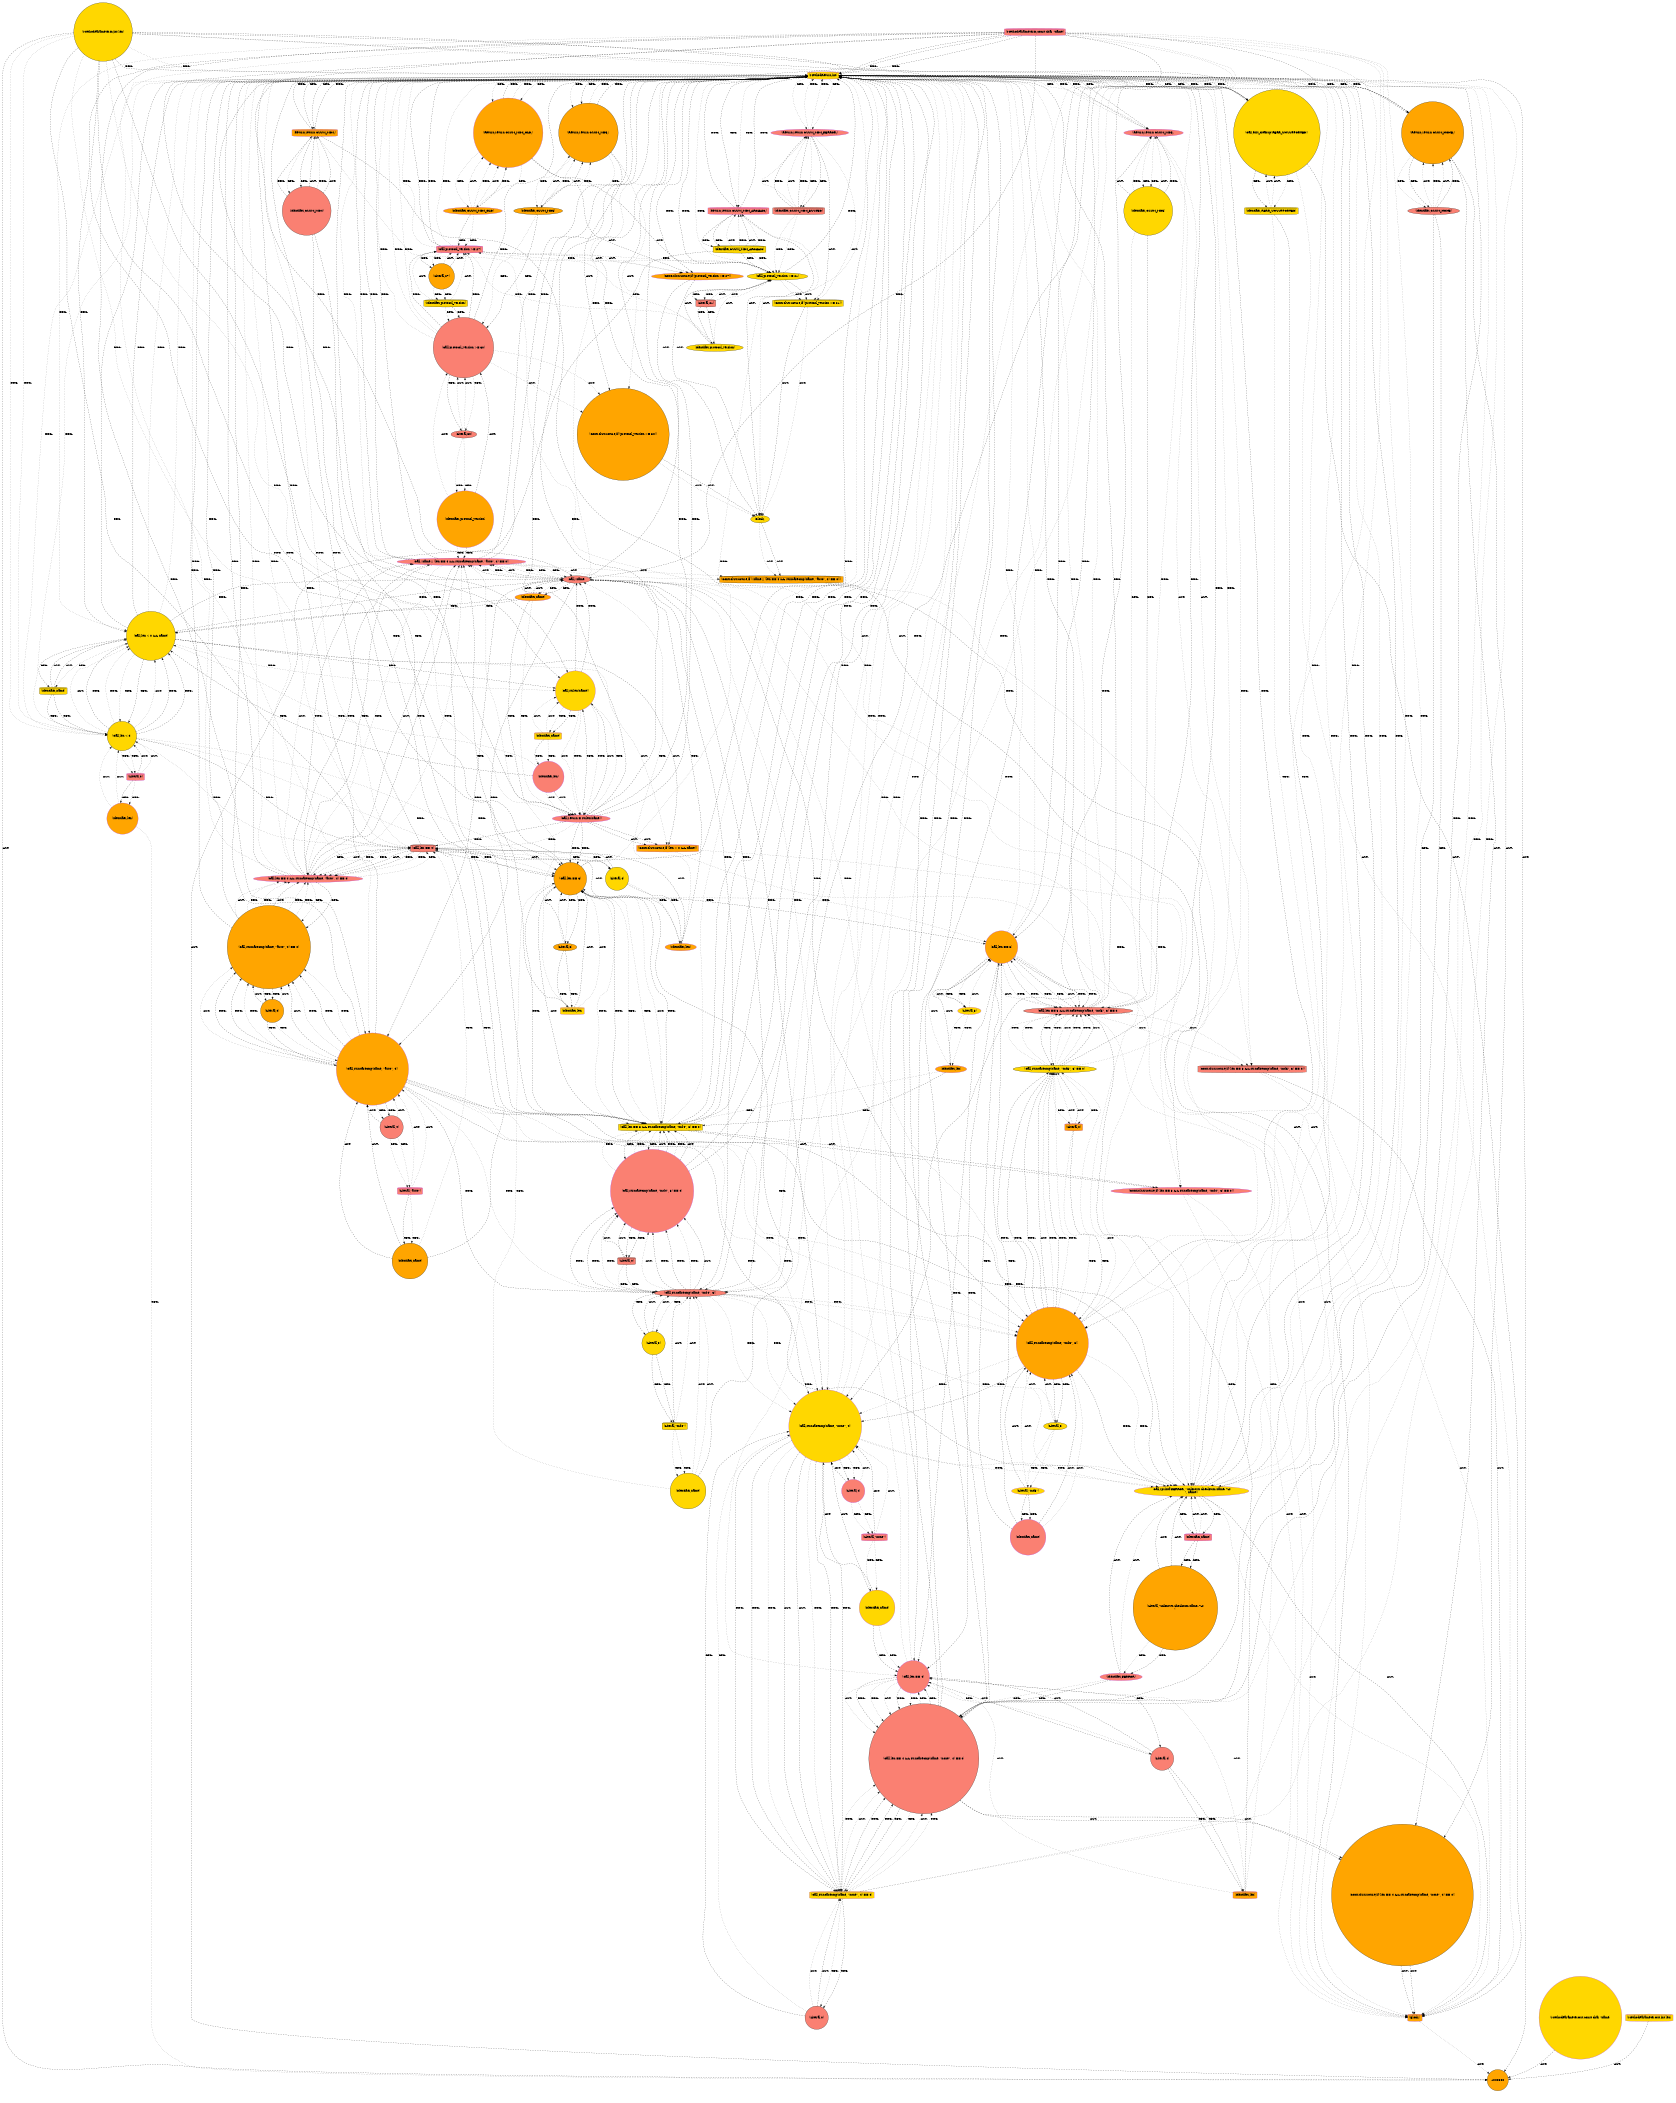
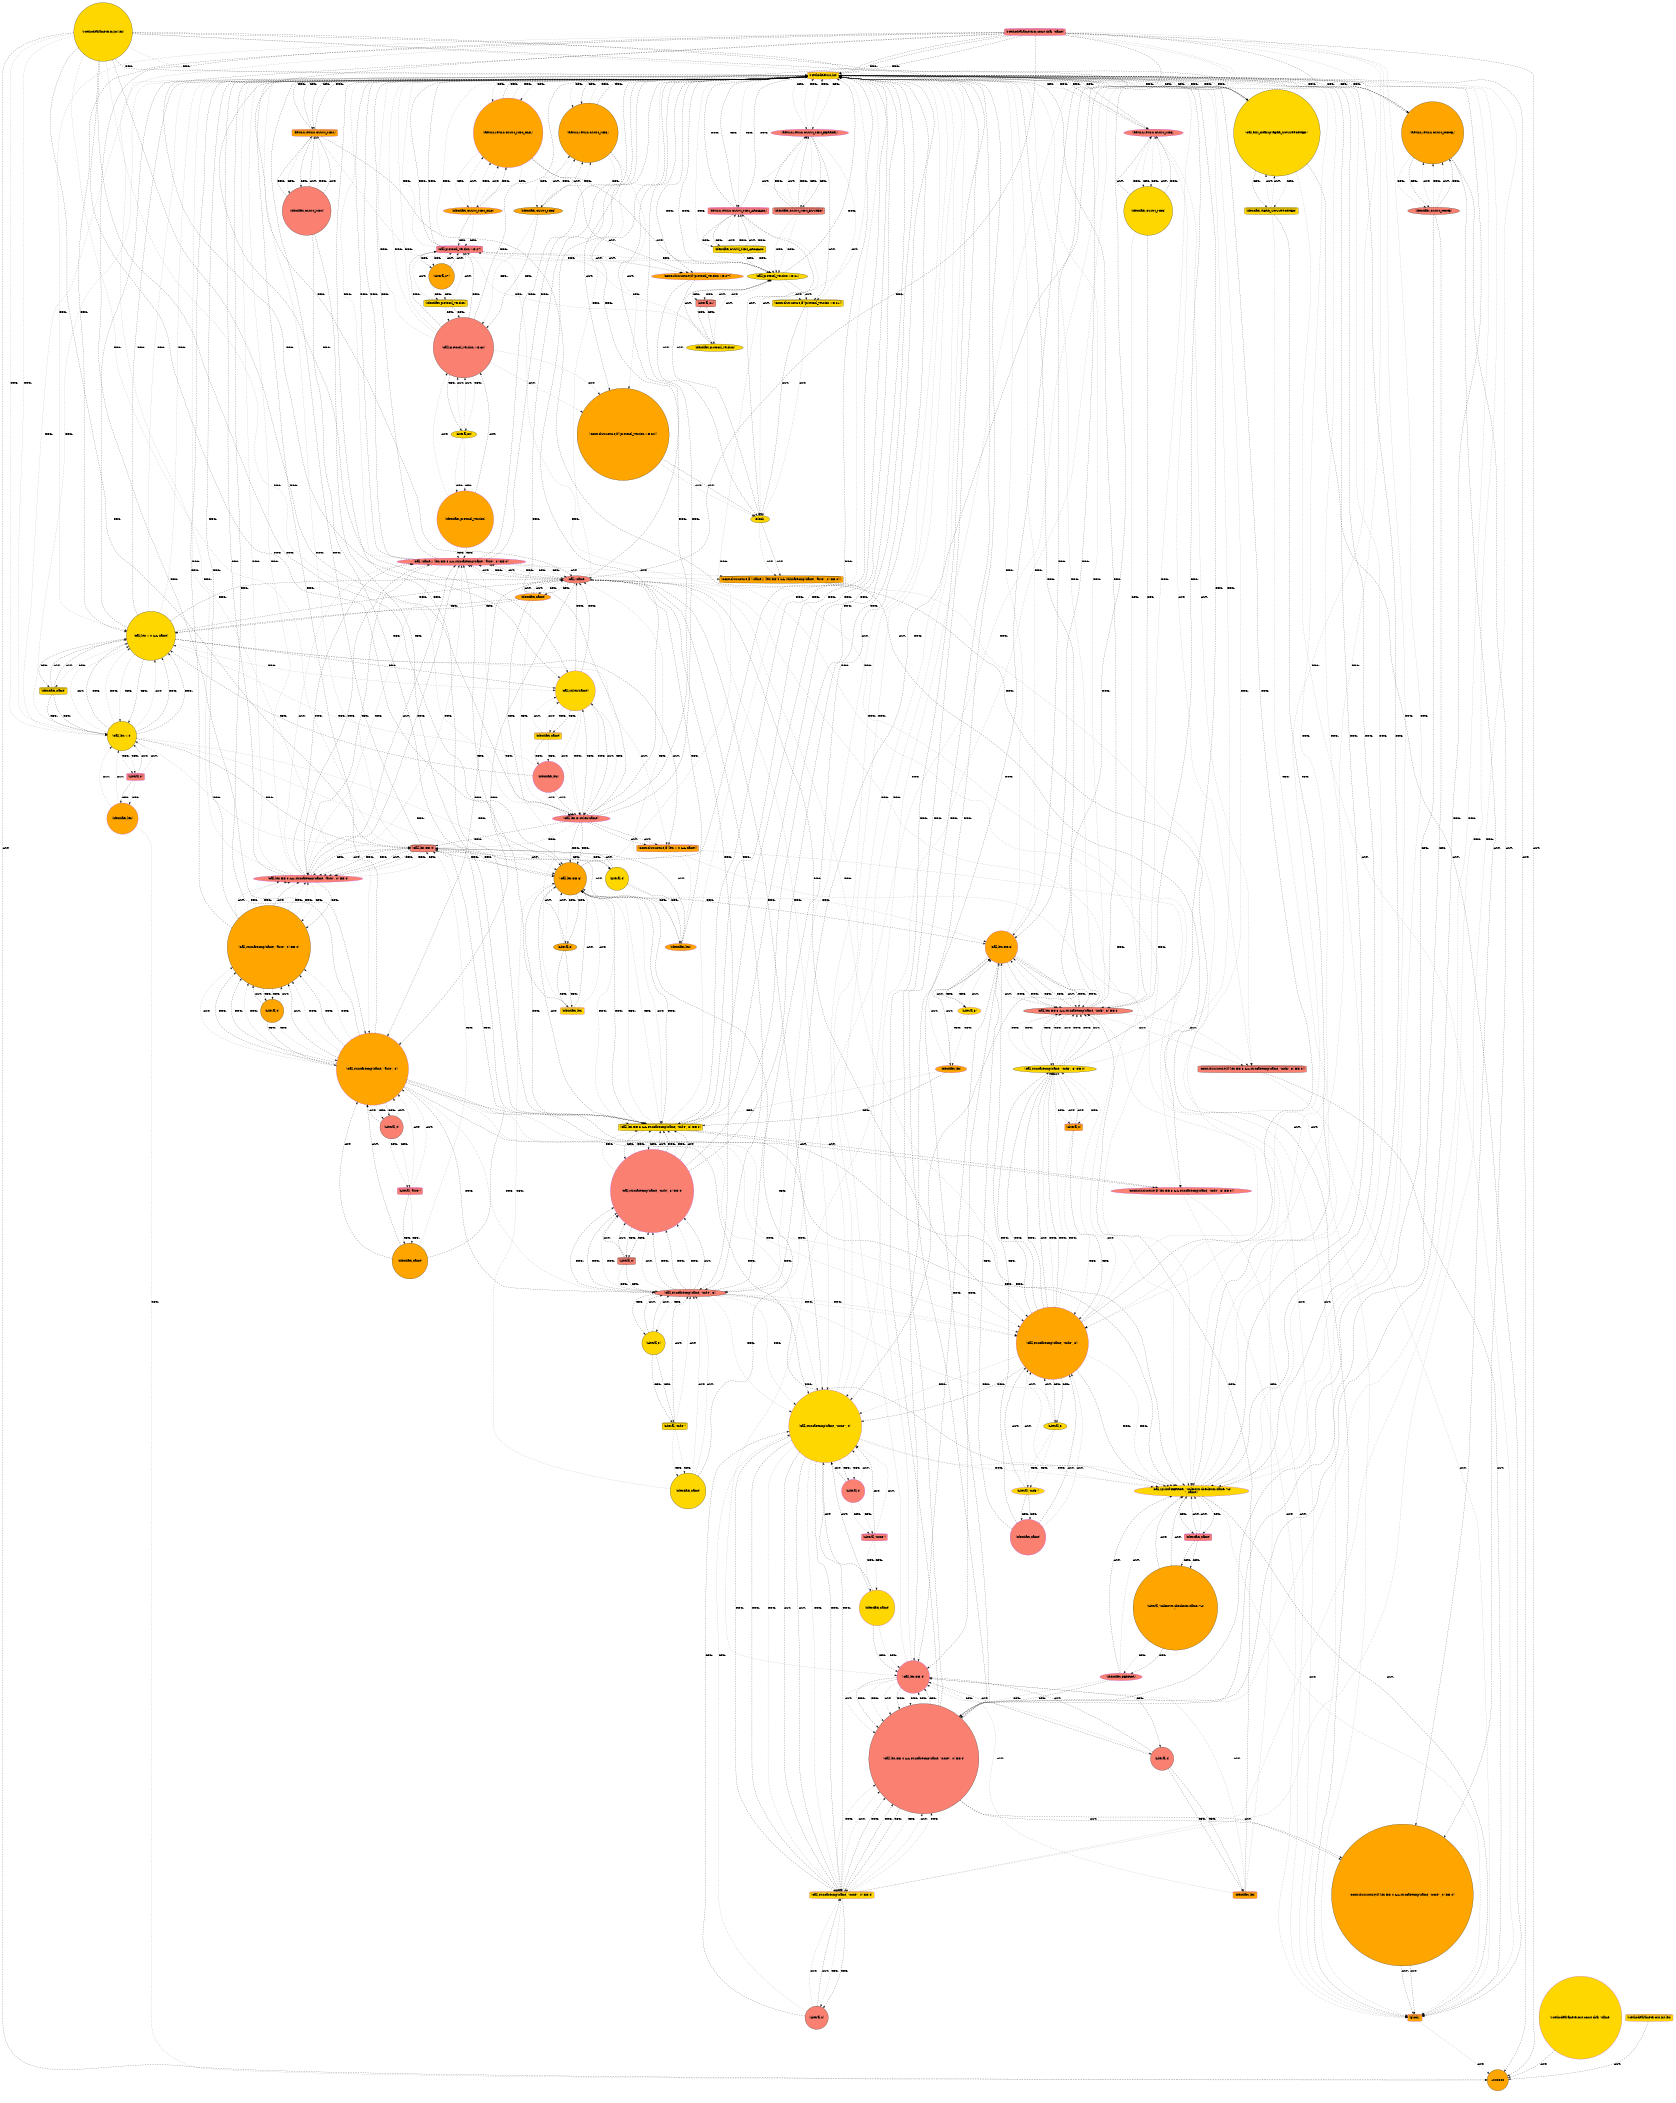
node "(Literal,30)": fillcolor salmon -> gold
node "(Call,return = strlen(name))": label "(Call,return = strlen(name))" -> "(Call,len = strlen(name))"
edge "(Identifier,CSUM_MD4_ARCHAIC)" -> "1000800": now "(MethodParameterIn,const char *name)" -> "1000800"
